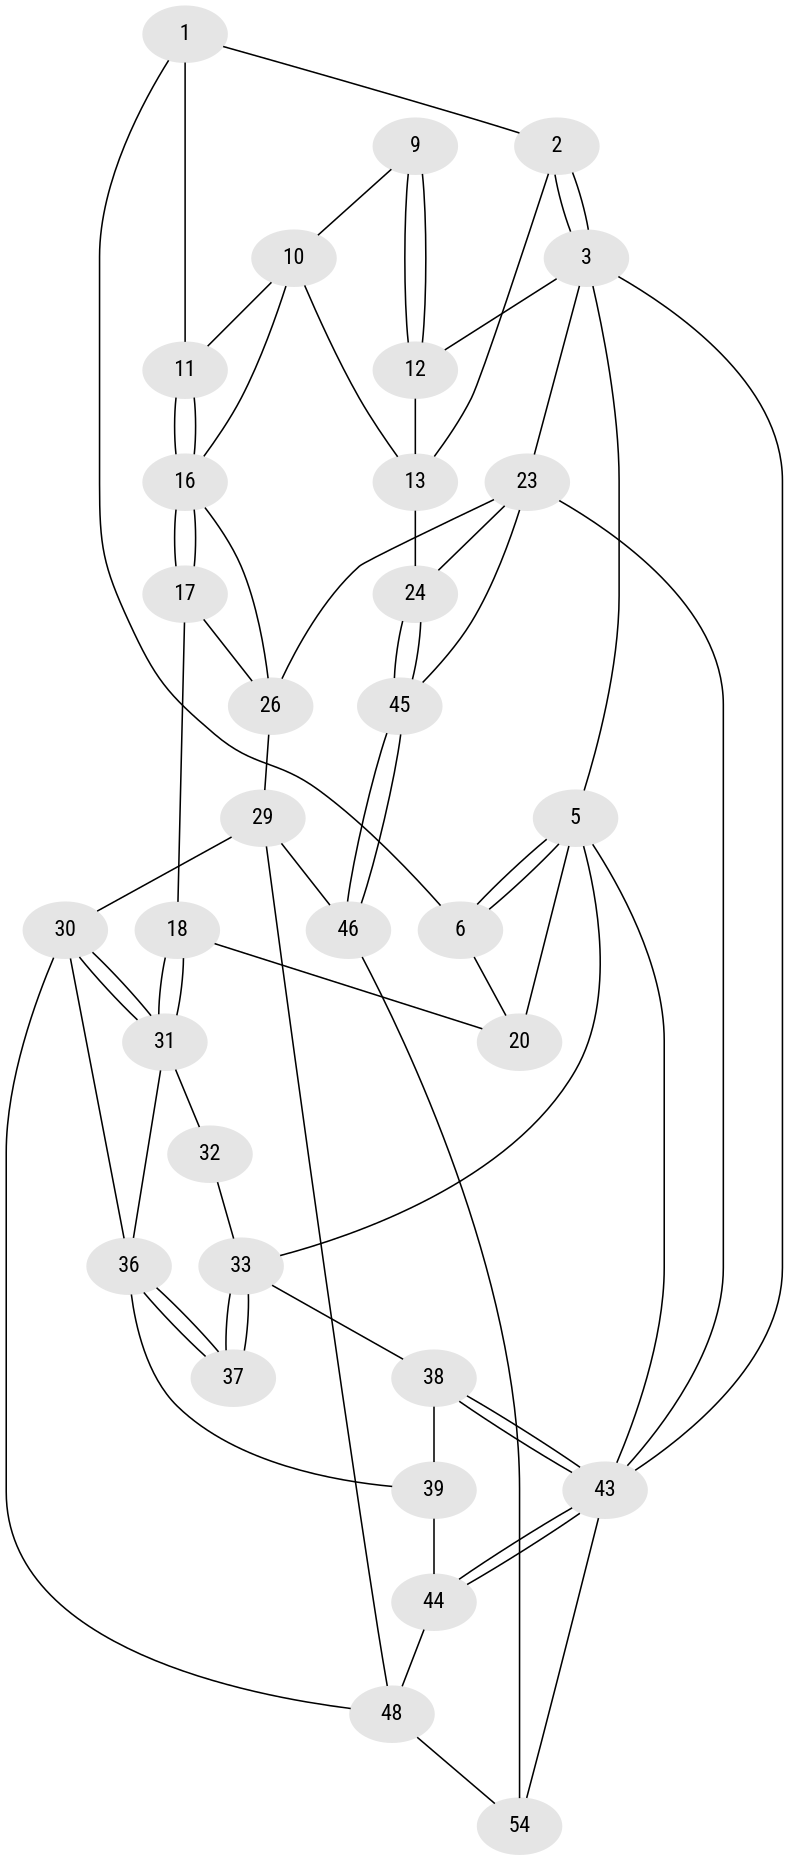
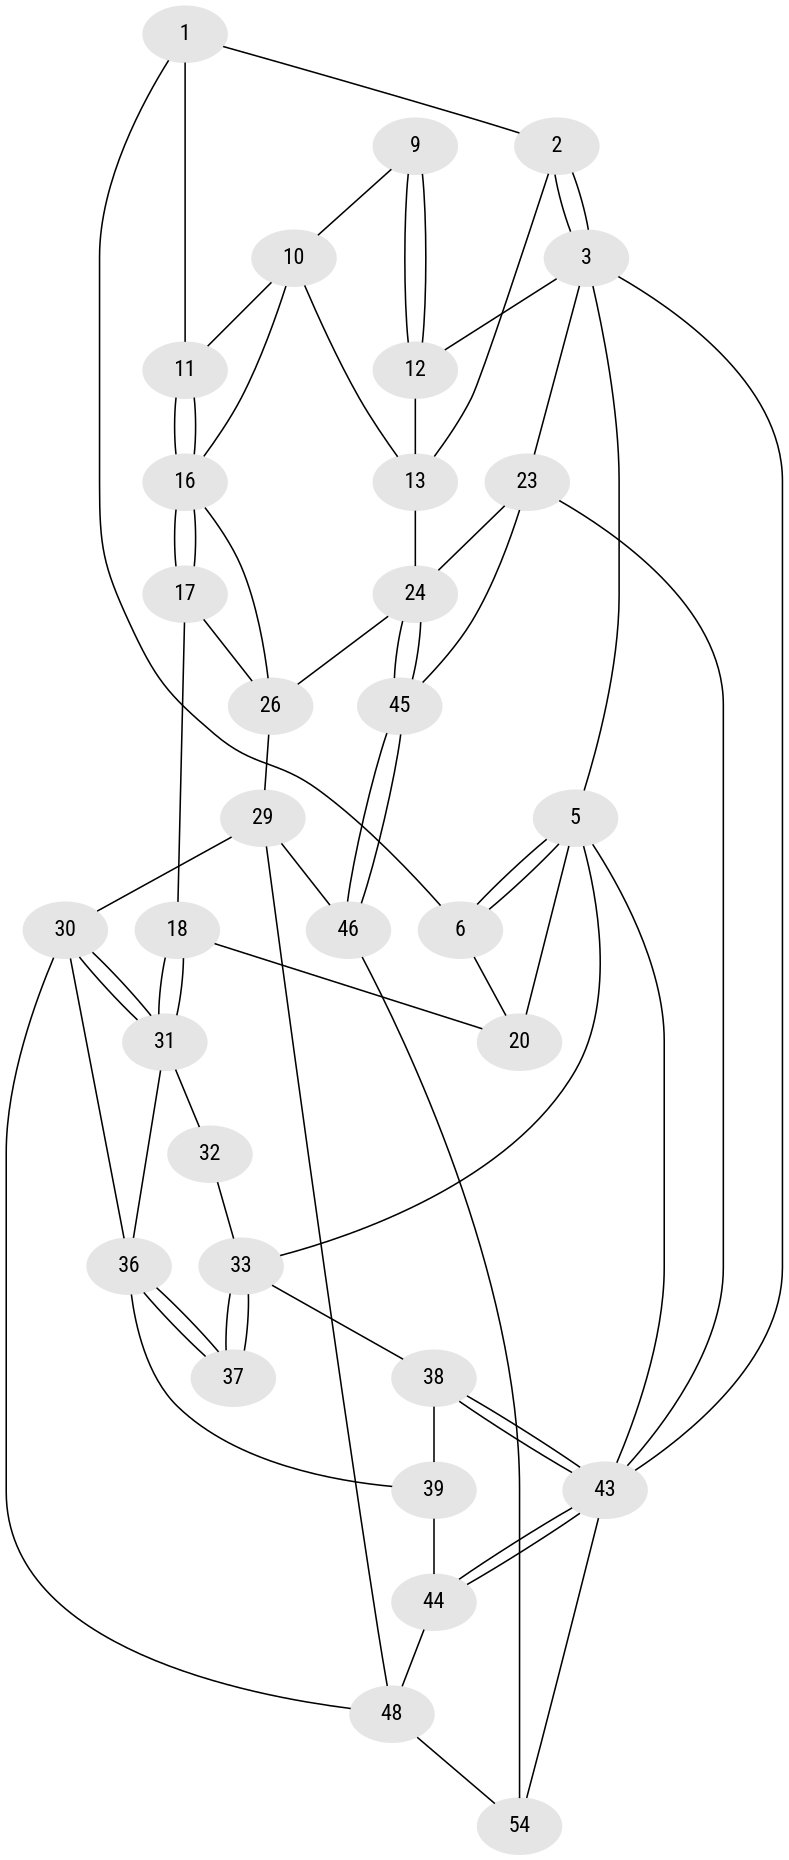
edge "23" -- "26": now "24" -- "26"
